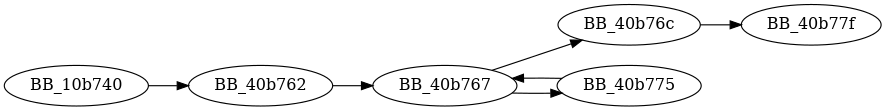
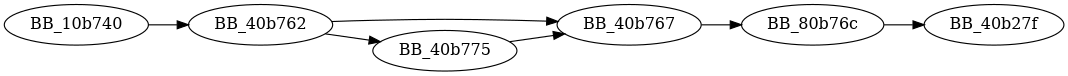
node "BB_40b76c": label "BB_40b76c" -> "BB_80b76c"
node "BB_40b77f": label "BB_40b77f" -> "BB_40b27f"
edge "BB_40b767" -> "BB_40b775": now "BB_40b762" -> "BB_40b775"
